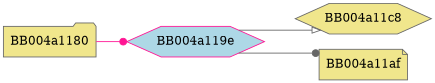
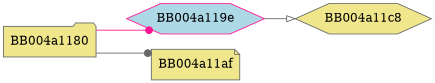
edge "BB004a119e" -> "BB004a11af": now "BB004a1180" -> "BB004a11af"
